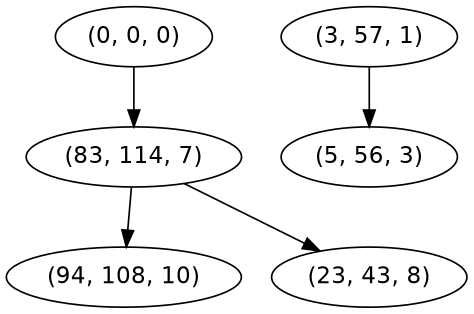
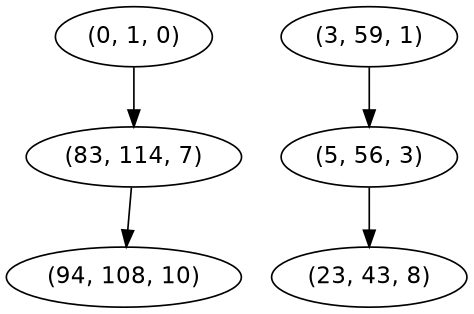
node "(0, 0, 0)": label "(0, 0, 0)" -> "(0, 1, 0)"
node "(3, 57, 1)": label "(3, 57, 1)" -> "(3, 59, 1)"
edge "(83, 114, 7)" -> "(23, 43, 8)": now "(5, 56, 3)" -> "(23, 43, 8)"
